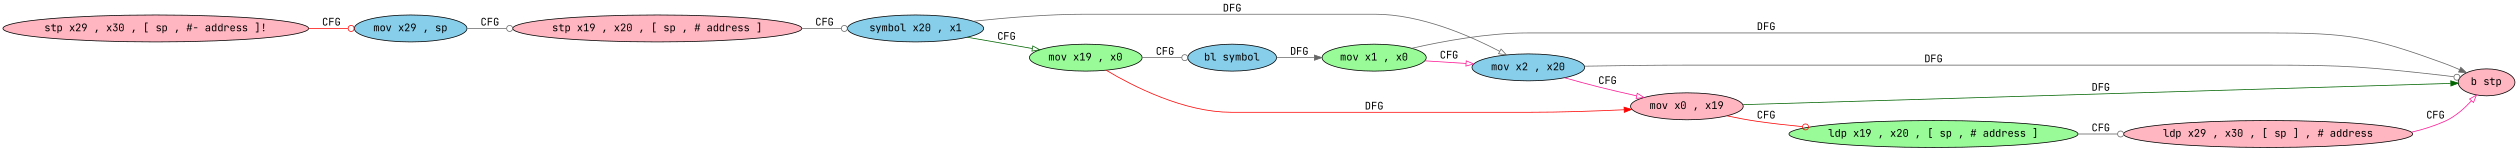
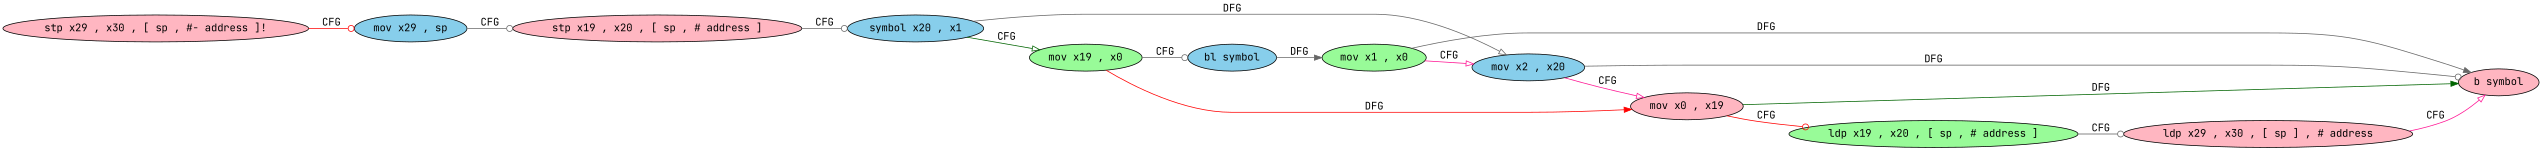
node "b stp": label "b stp" -> "b symbol"
